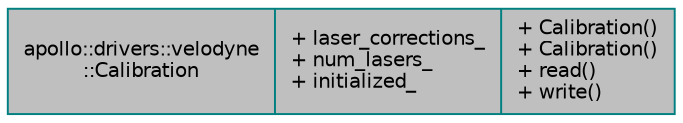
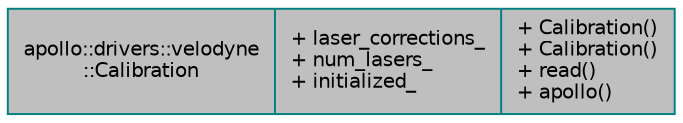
node "apollo::drivers::velodyne": text "+ write()" -> "+ apollo()"
